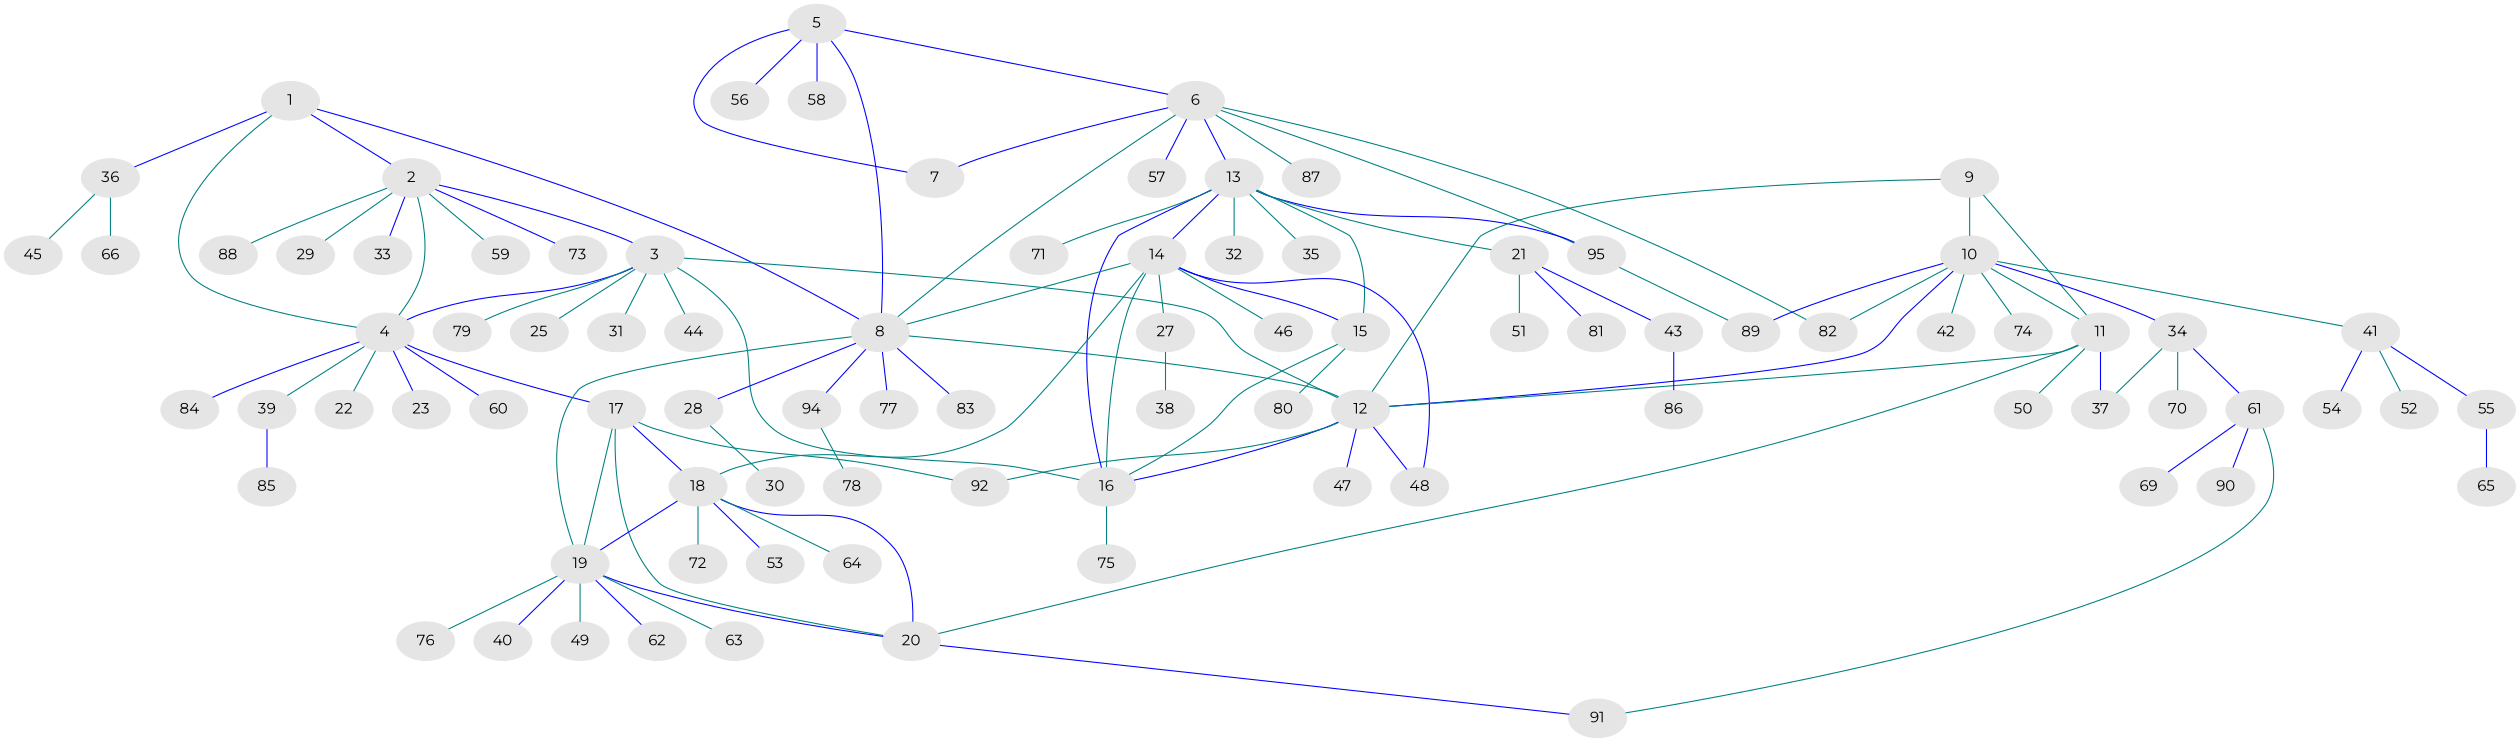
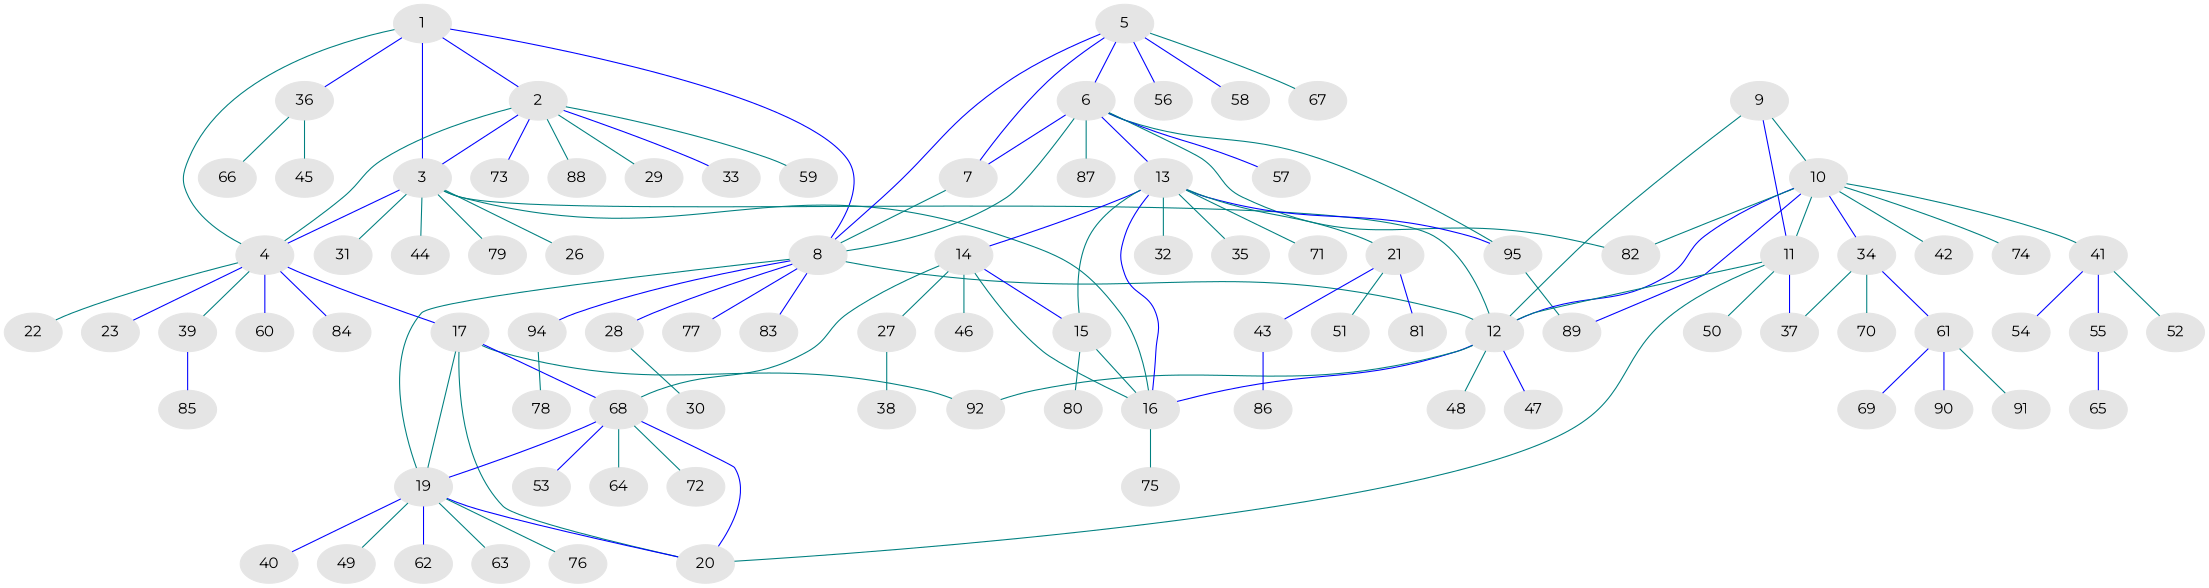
edge "1" -- "3": added
node "67": added
edge "9" -- "11": color teal -> blue
edge "14" -- "48": removed
edge "14" -- "8": now "7" -- "8"
node "25": label "25" -> "26"
edge "12" -- "48": color blue -> teal
node "18": label "18" -> "68"
edge "20" -- "91": removed
